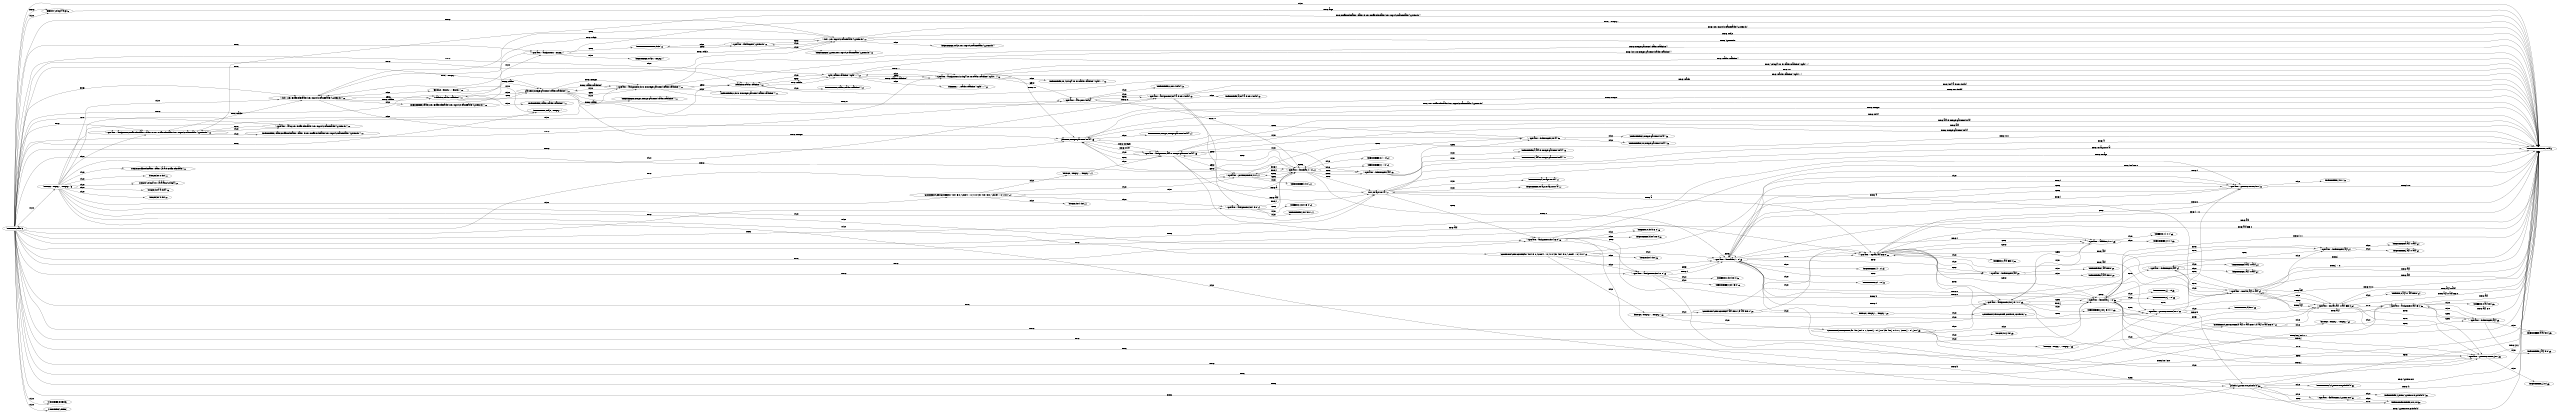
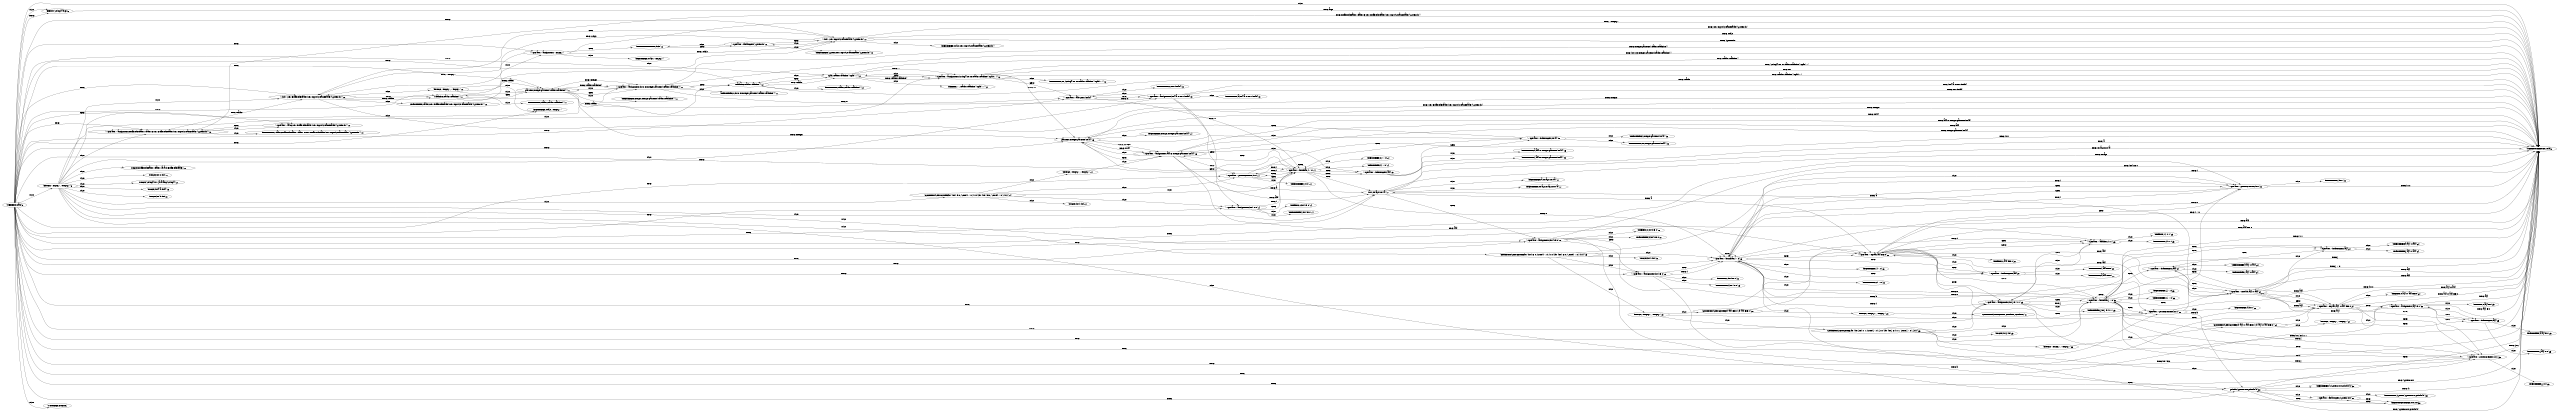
edge "(<operator>.fieldAccess,System.out)" -> "(FIELD_IDENTIFIER,out,out)": label "AST: " -> "DDG: "
node "(MODIFIER,STATIC)": removed
